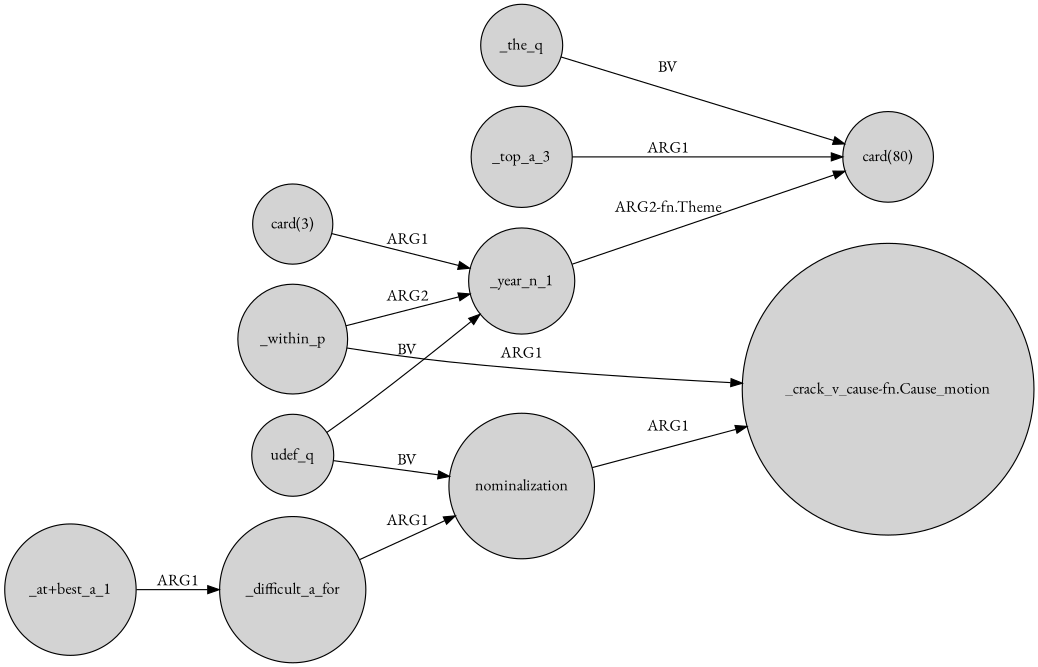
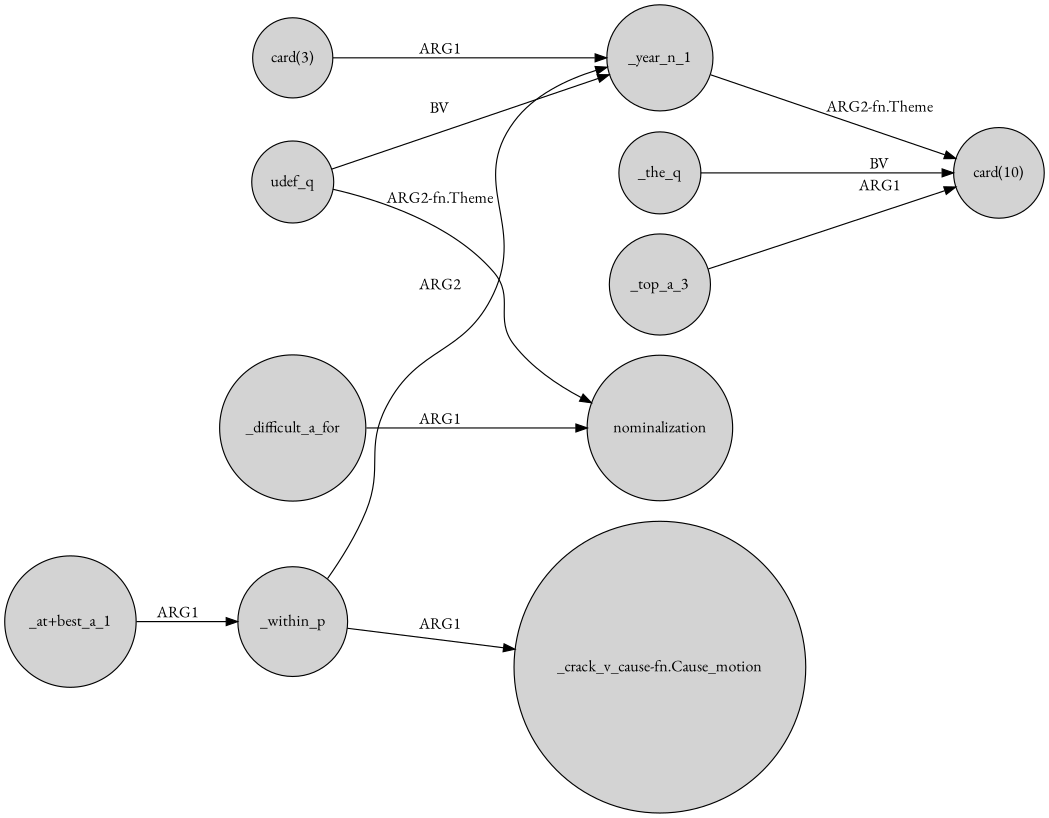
node "card(80)": label "card(80)" -> "card(10)"
edge "nominalization" -> "_crack_v_cause-fn.Cause_motion": removed, label "ARG1"
edge "udef_q" -> "nominalization": label "BV" -> "ARG2-fn.Theme"
edge "_at+best_a_1" -> "_difficult_a_for": now "_at+best_a_1" -> "_within_p"
